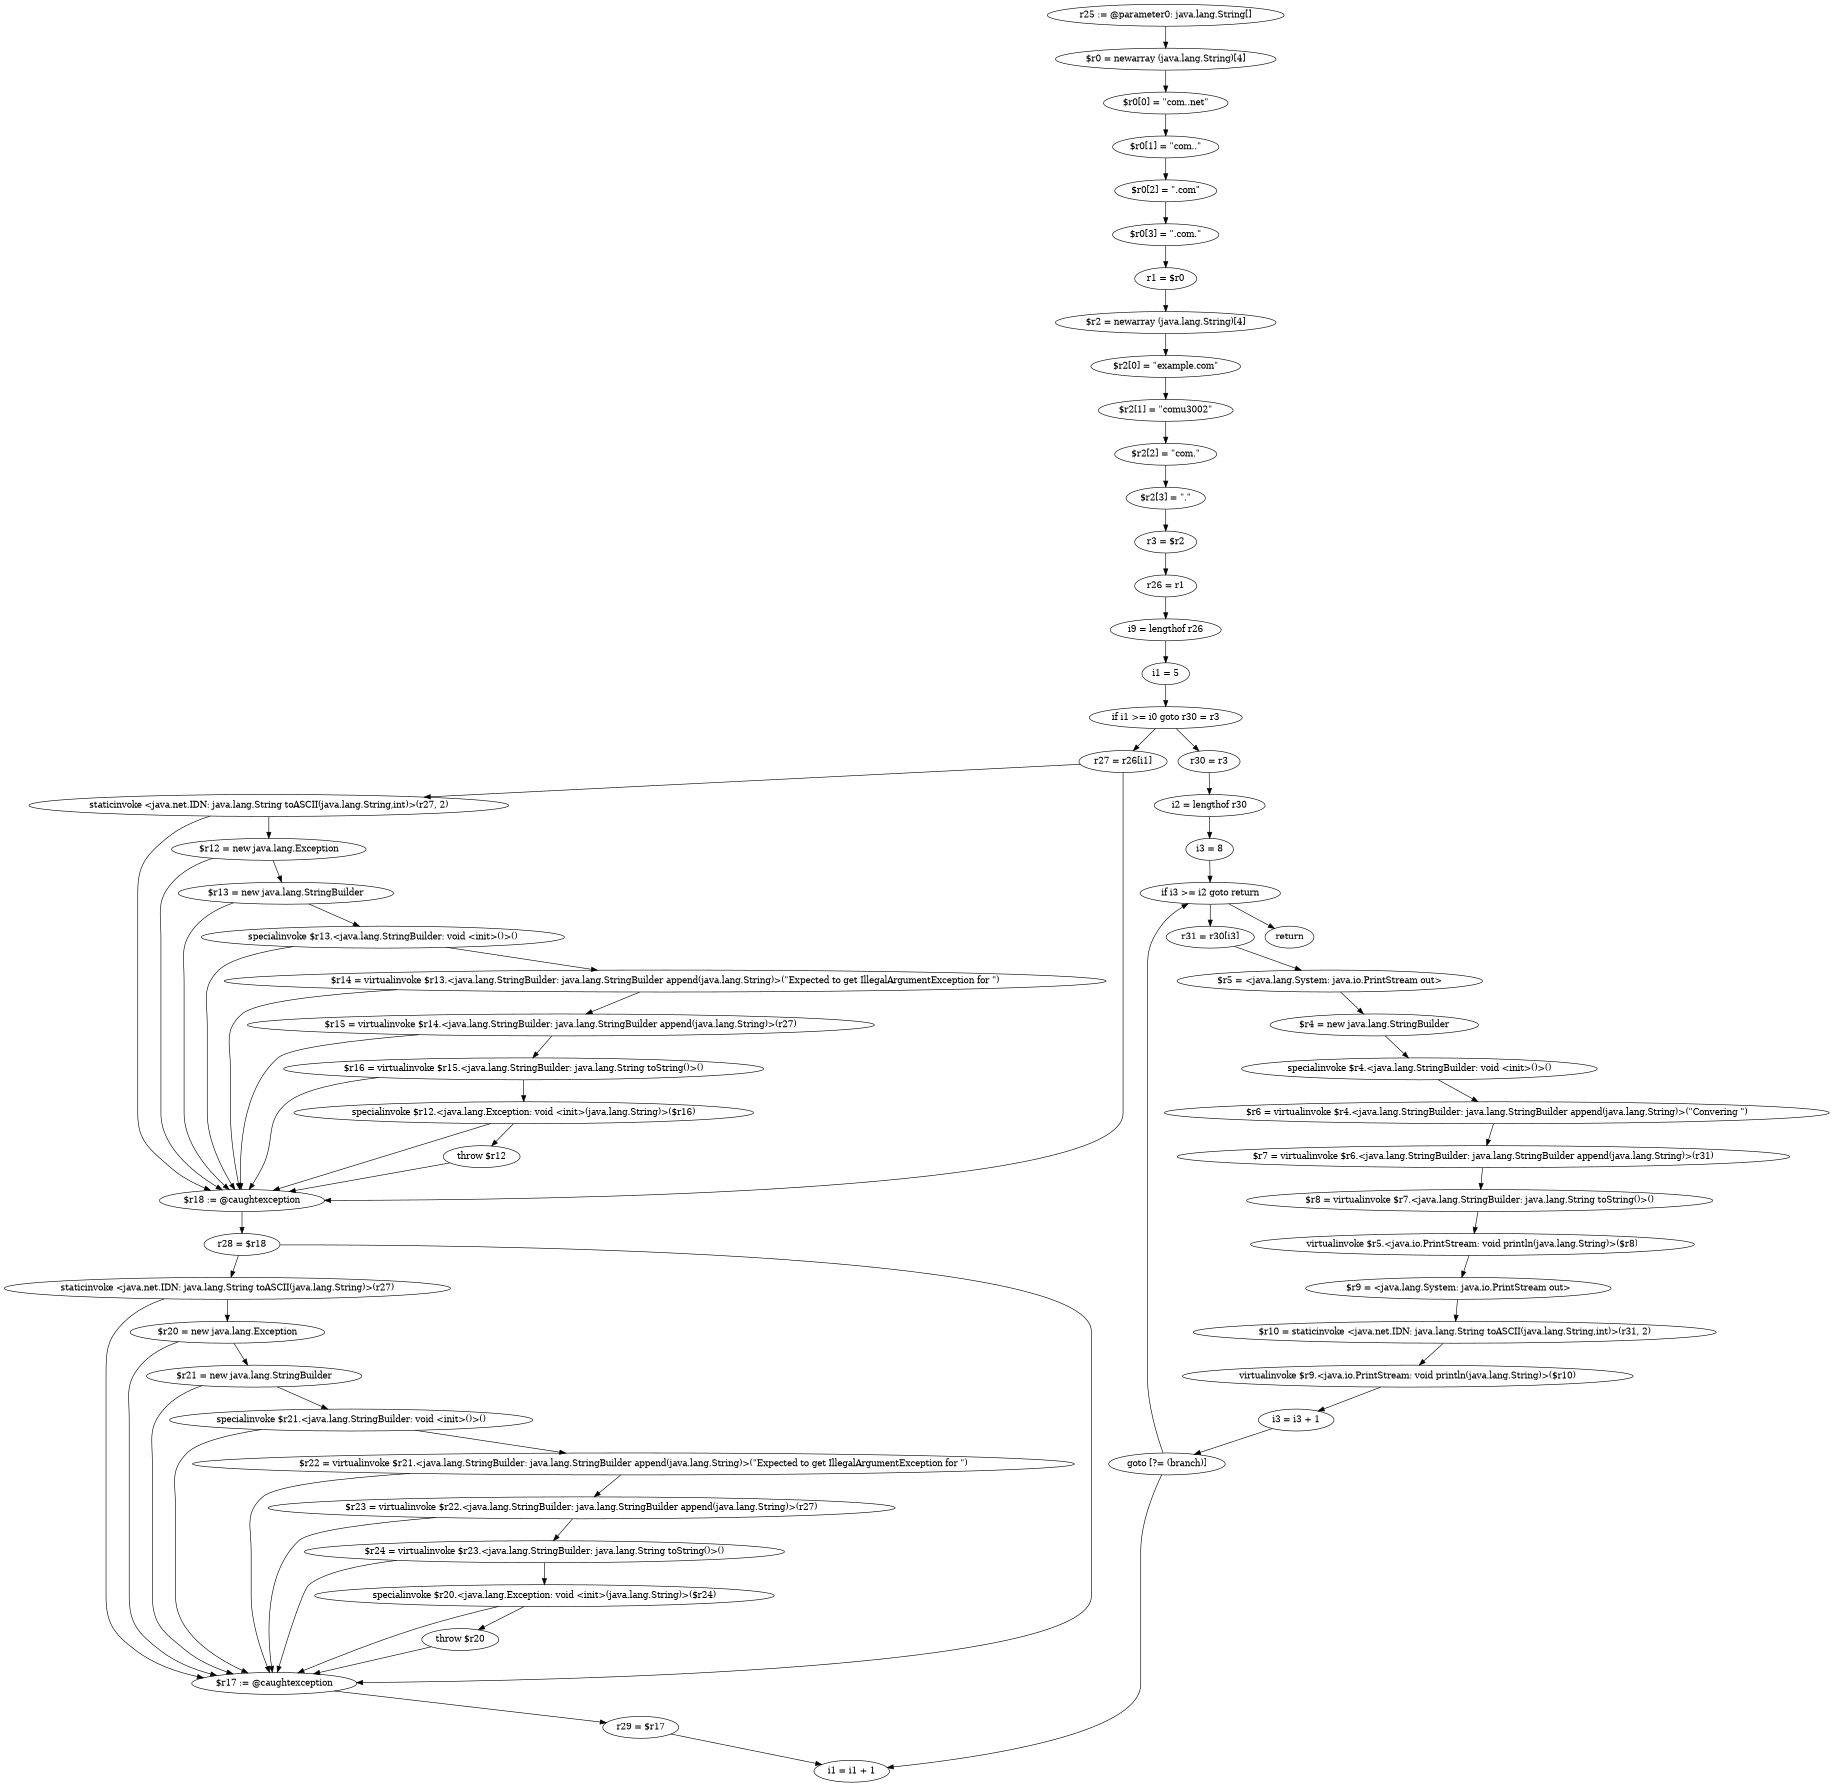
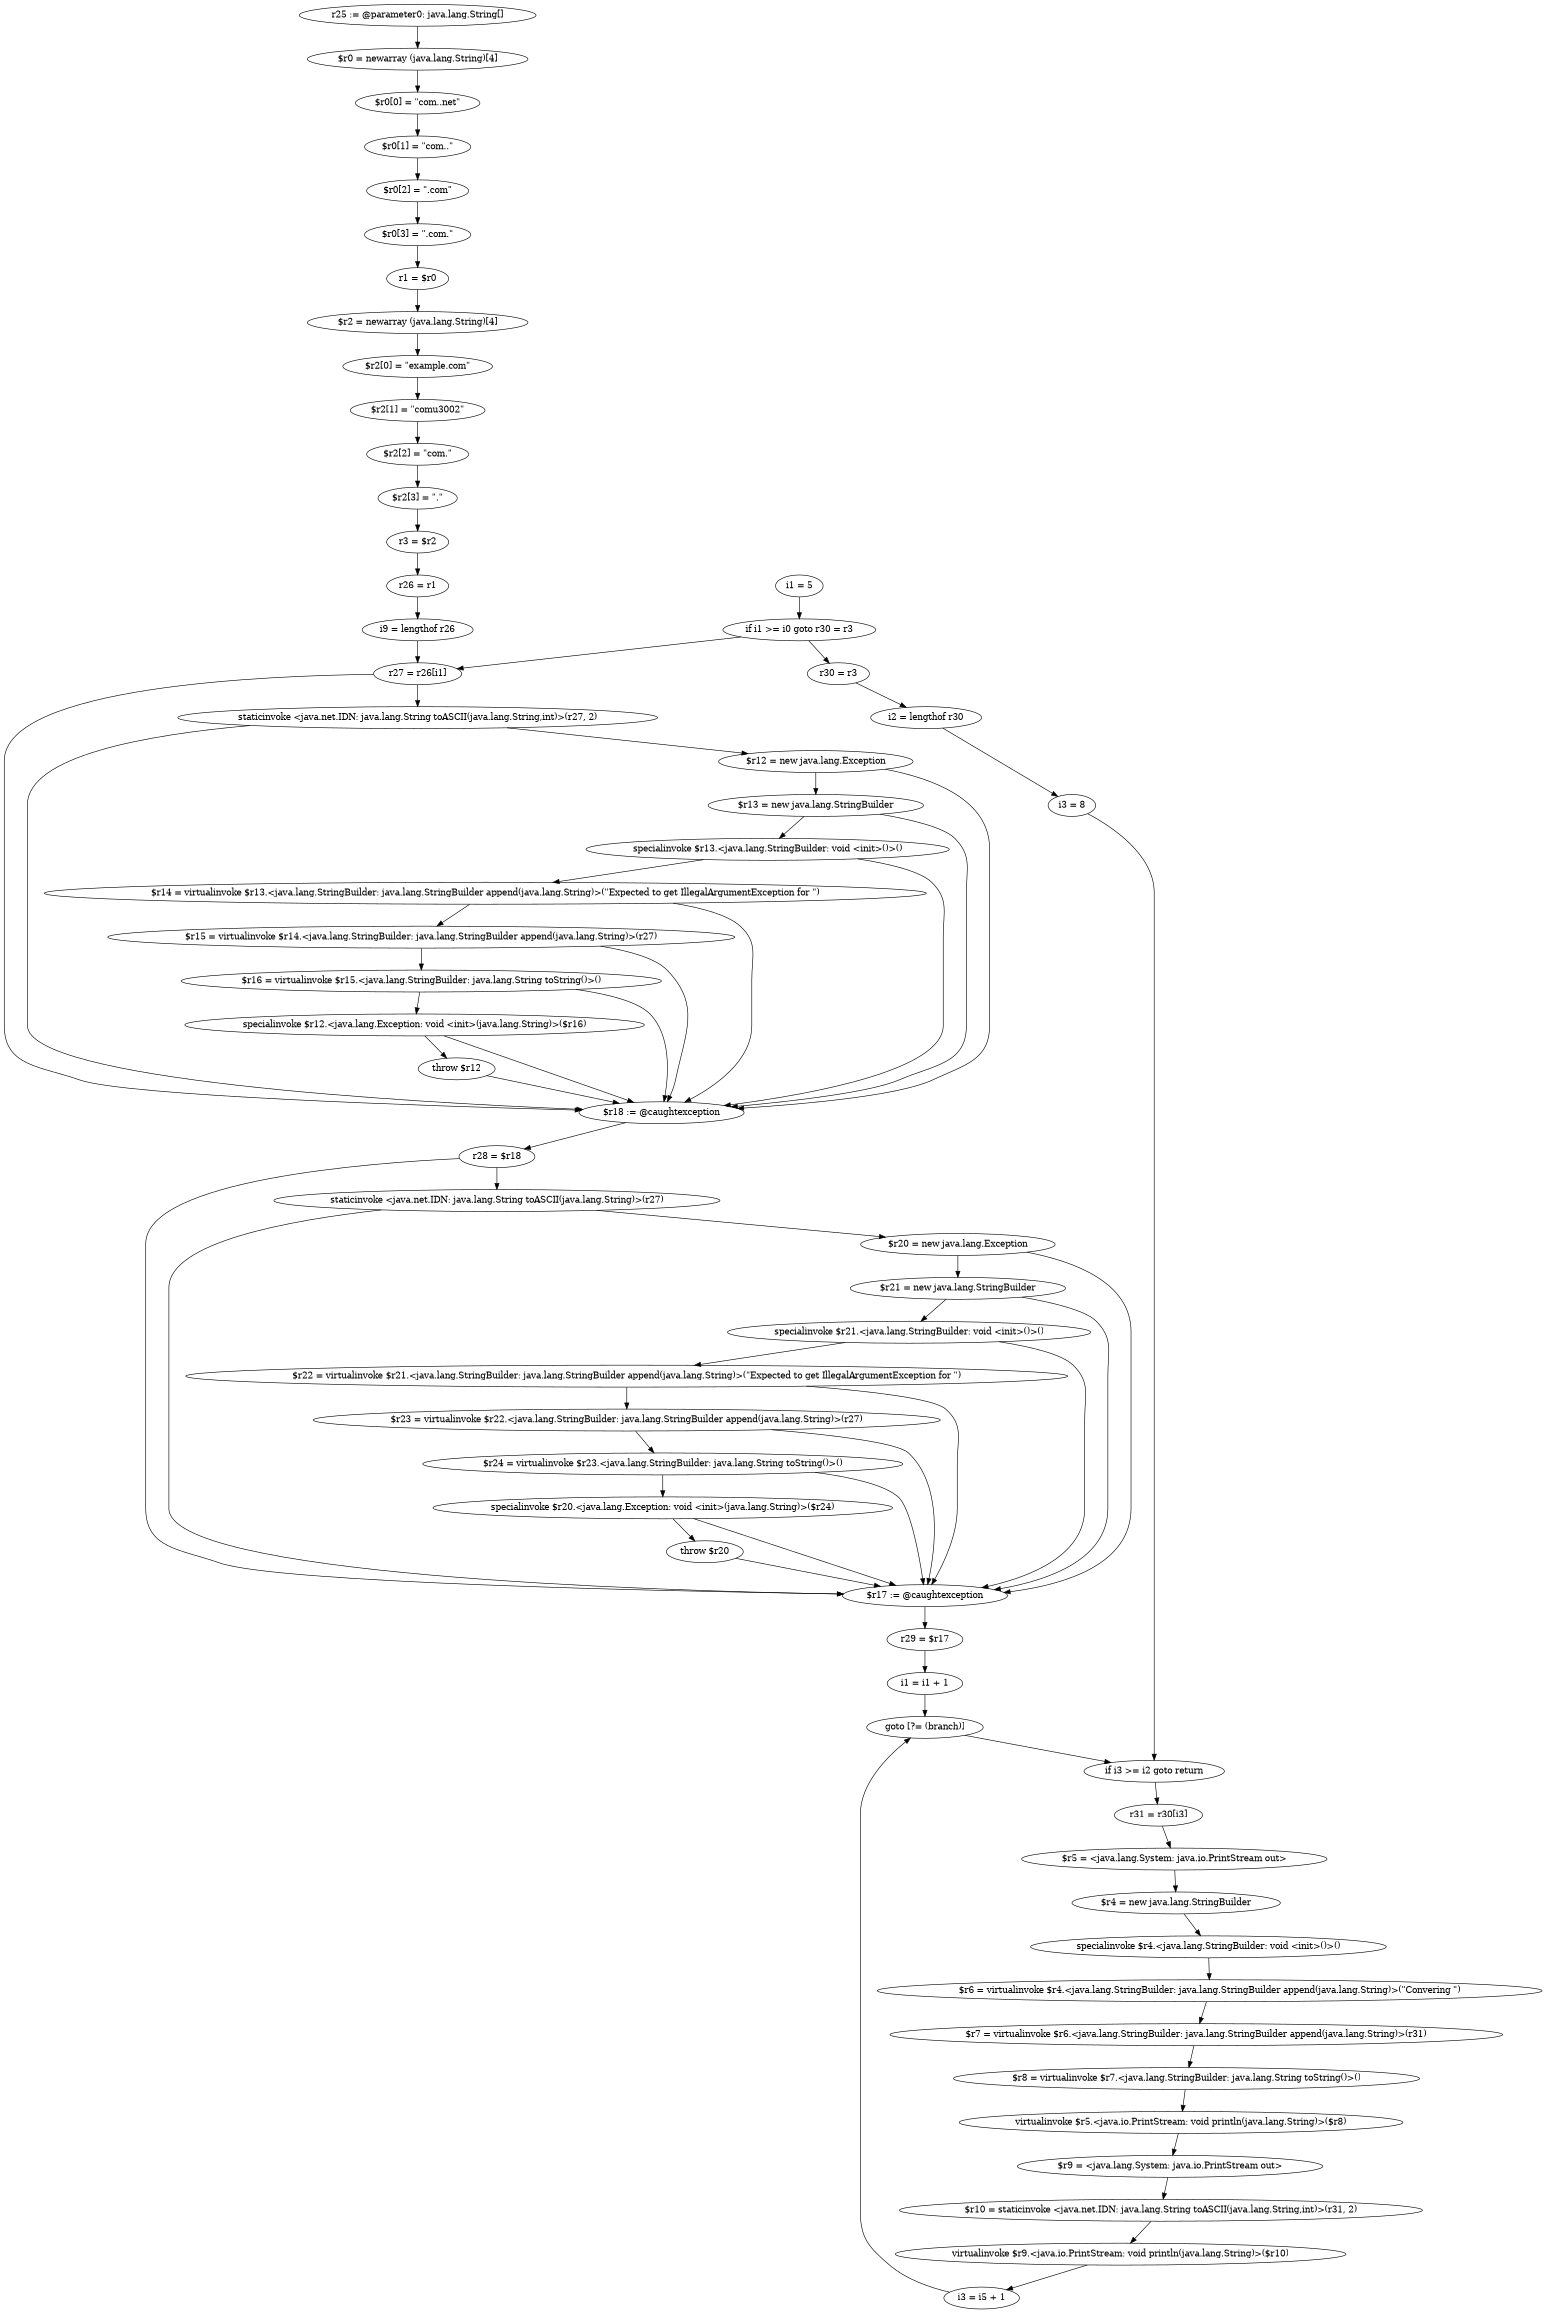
edge "i9 = lengthof r26" -> "i1 = 5": now "i9 = lengthof r26" -> "r27 = r26[i1]"
node "return": removed
node "i3 = i3 + 1": label "i3 = i3 + 1" -> "i3 = i5 + 1"
edge "goto [?= (branch)]" -> "i1 = i1 + 1": reversed
